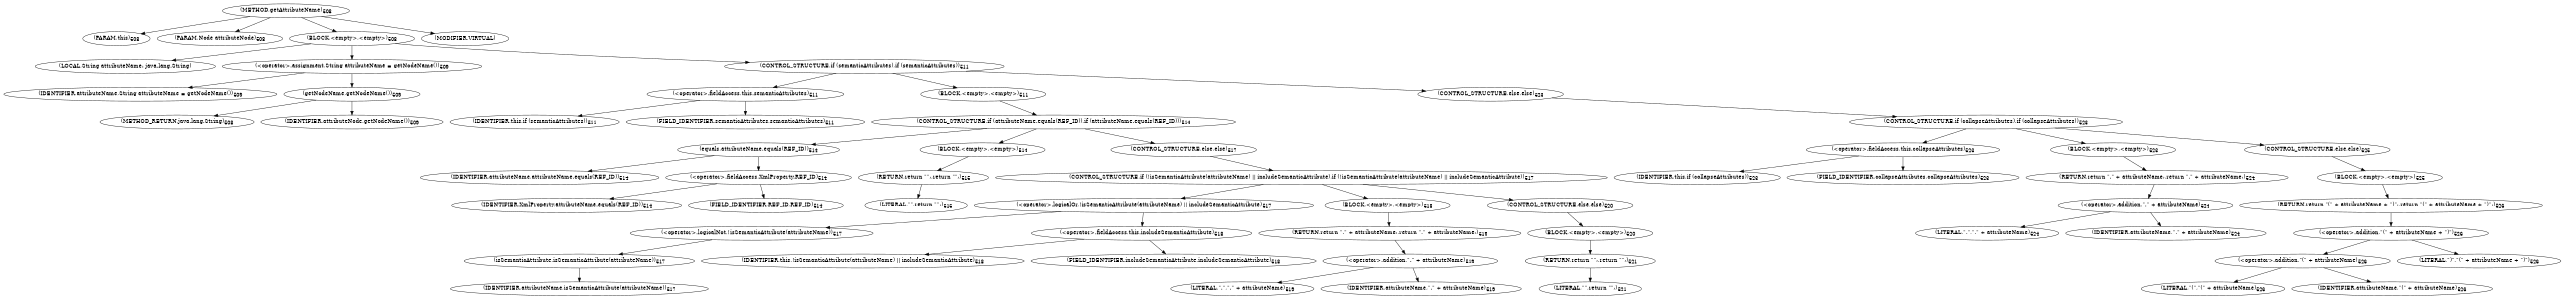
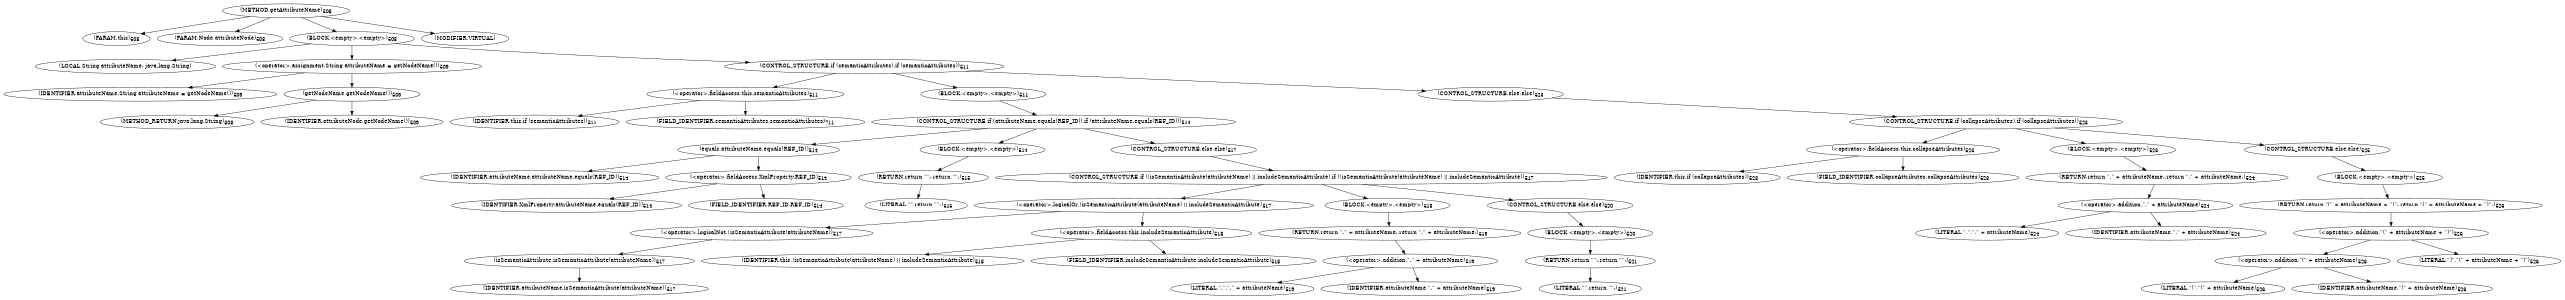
node "(METHOD_RETURN,java.lang.String)": text "508" -> "308"
node "(FIELD_IDENTIFIER,semanticAttributes,semanticAttributes)": text "511" -> "711"
